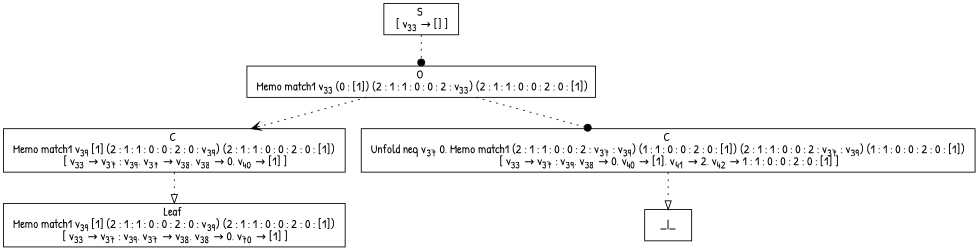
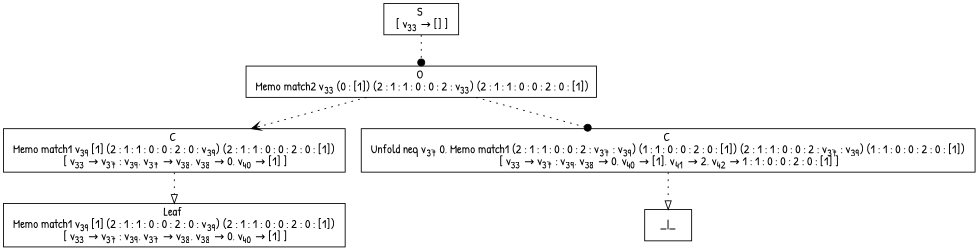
node "O": text "Memo match1 v" -> "Memo match2 v"
node "Leaf": text "70" -> "40"
